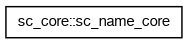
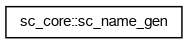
node "sc_core::sc_name_core": label "sc_core::sc_name_core" -> "sc_core::sc_name_gen"
